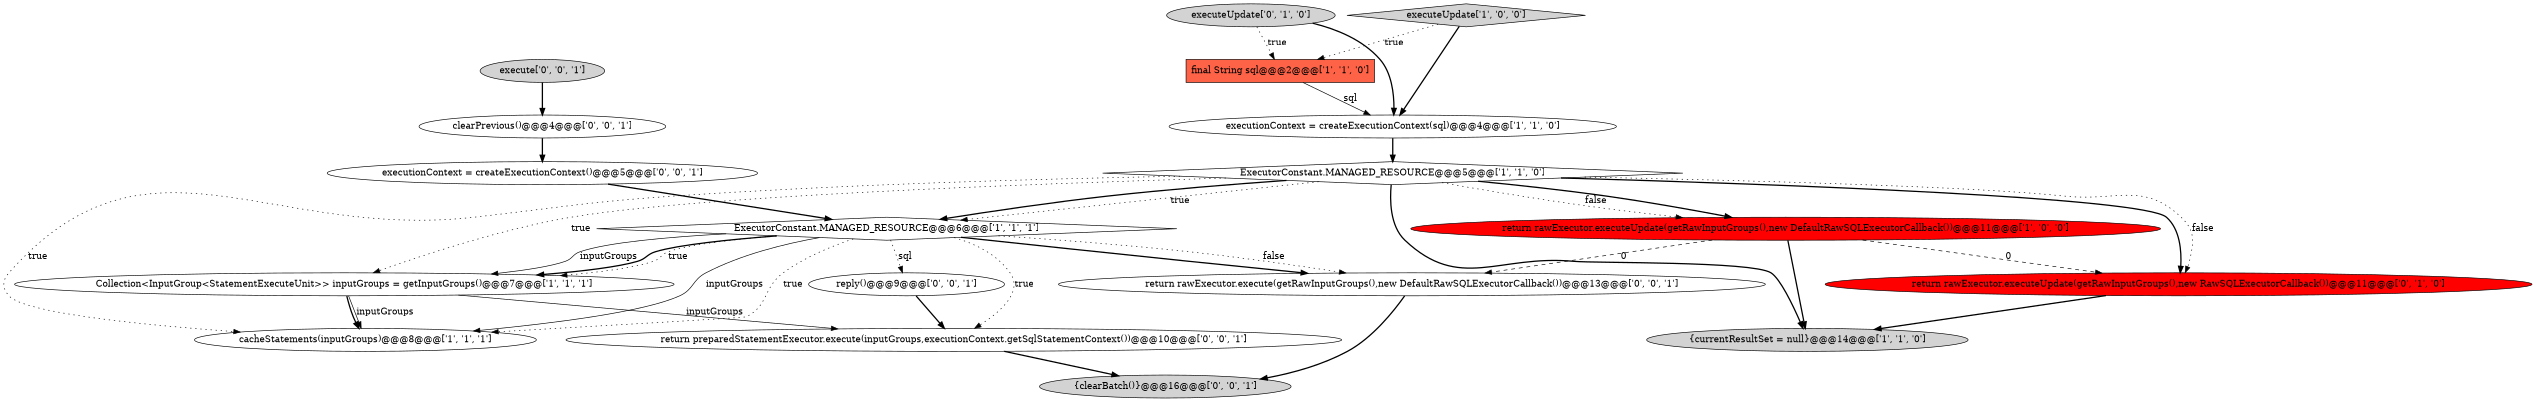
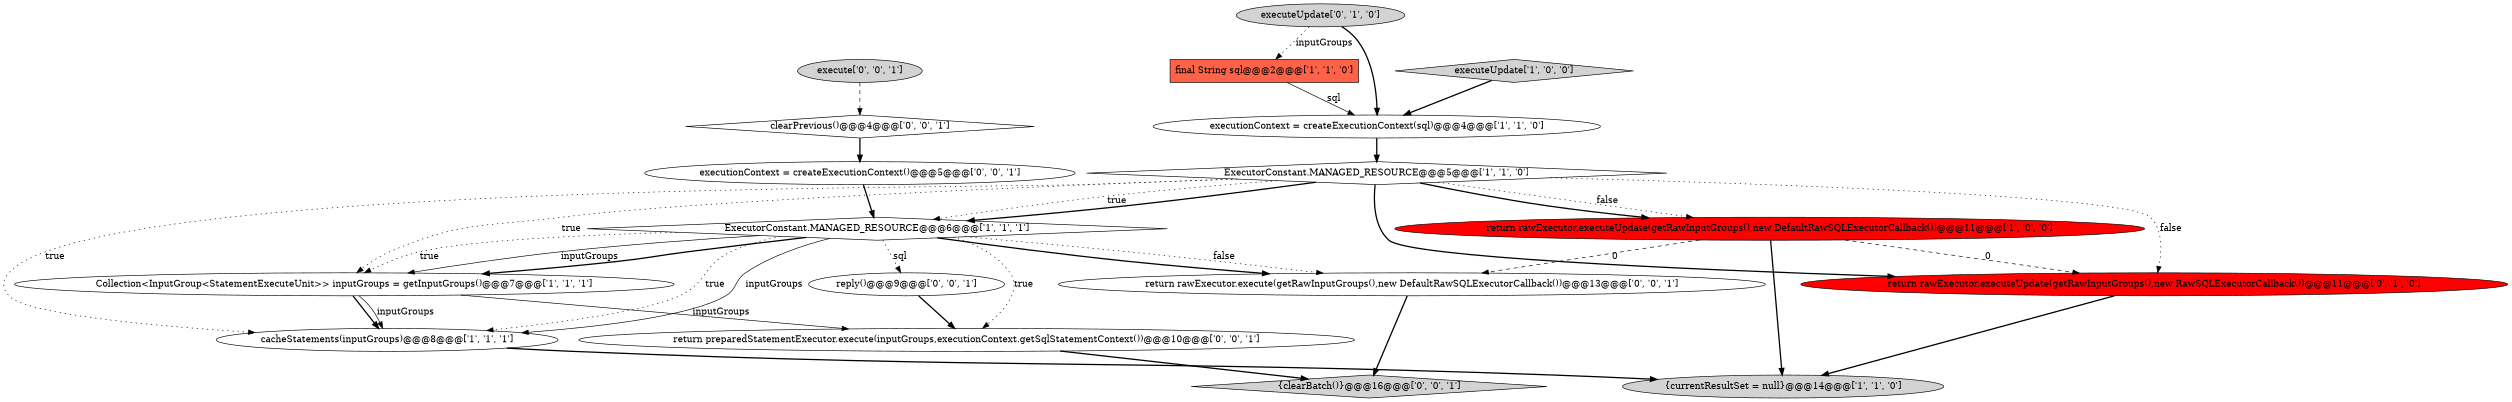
edge "executeUpdate['1', '0', '0']" -> "final String sql@@@2@@@['1', '1', '0']": removed, label "true"
edge "executeUpdate['0', '1', '0']" -> "final String sql@@@2@@@['1', '1', '0']": label "true" -> "inputGroups"
edge "execute['0', '0', '1']" -> "clearPrevious()@@@4@@@['0', '0', '1']": style bold -> dashed
node "clearPrevious()@@@4@@@['0', '0', '1']": shape ellipse -> diamond
edge "ExecutorConstant.MANAGED_RESOURCE@@@5@@@['1', '1', '0']" -> "{currentResultSet = null}@@@14@@@['1', '1', '0']": now "cacheStatements(inputGroups)@@@8@@@['1', '1', '1']" -> "{currentResultSet = null}@@@14@@@['1', '1', '0']"
node "{clearBatch()}@@@16@@@['0', '0', '1']": shape ellipse -> diamond
